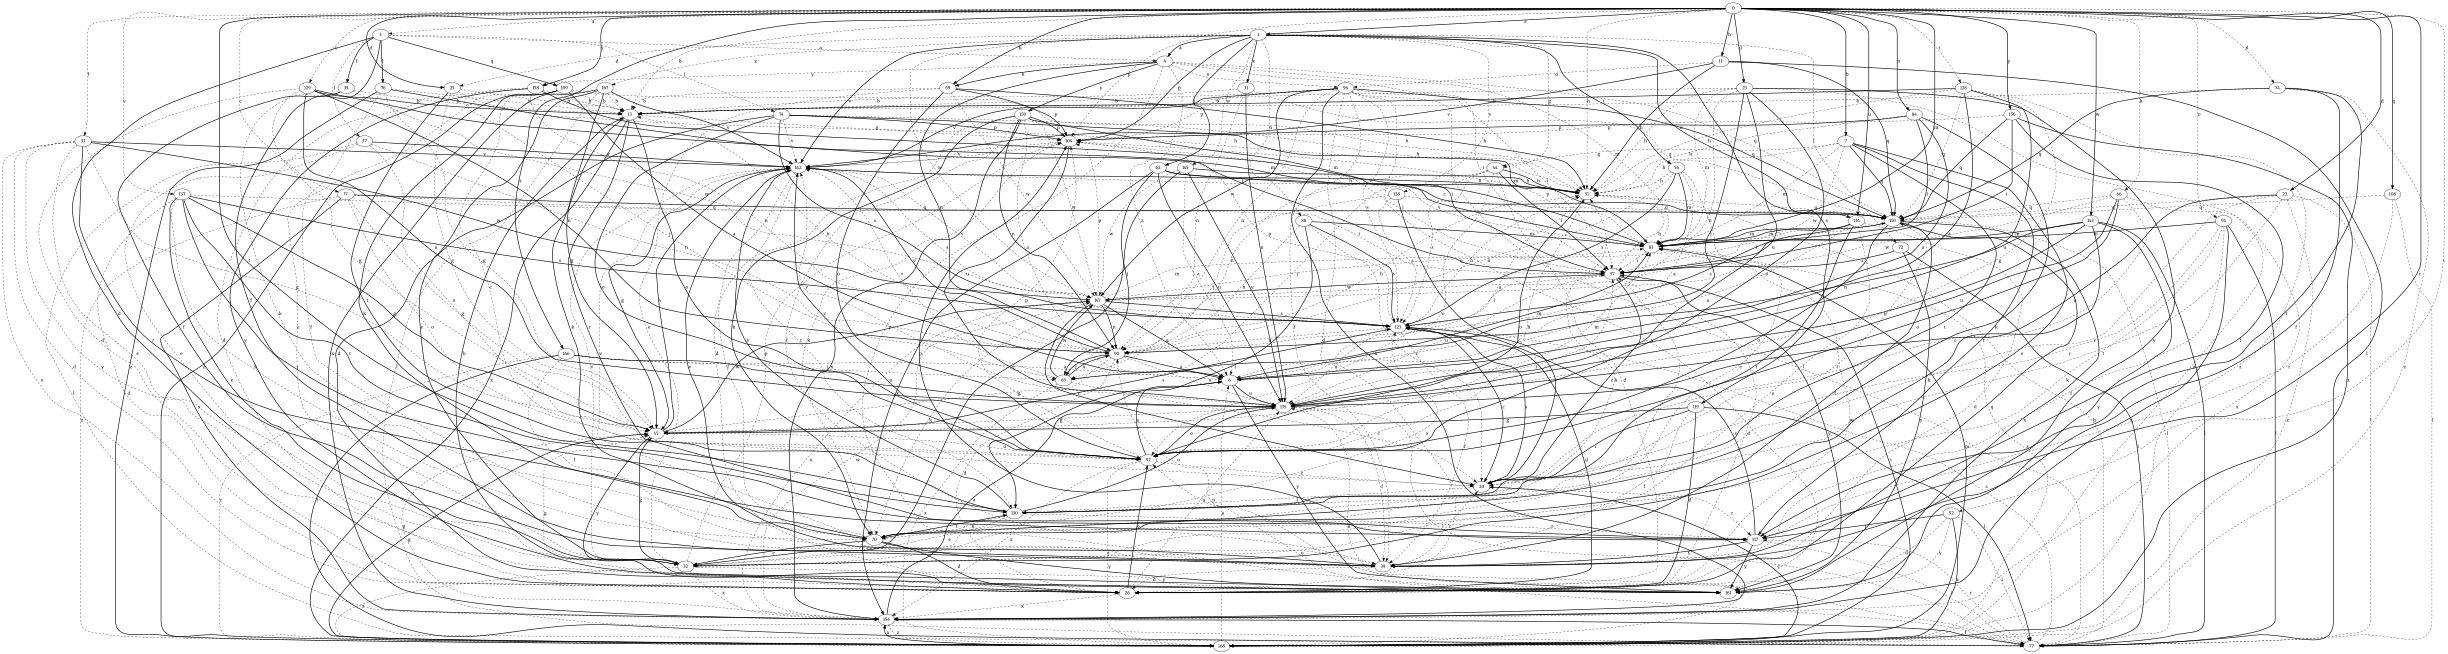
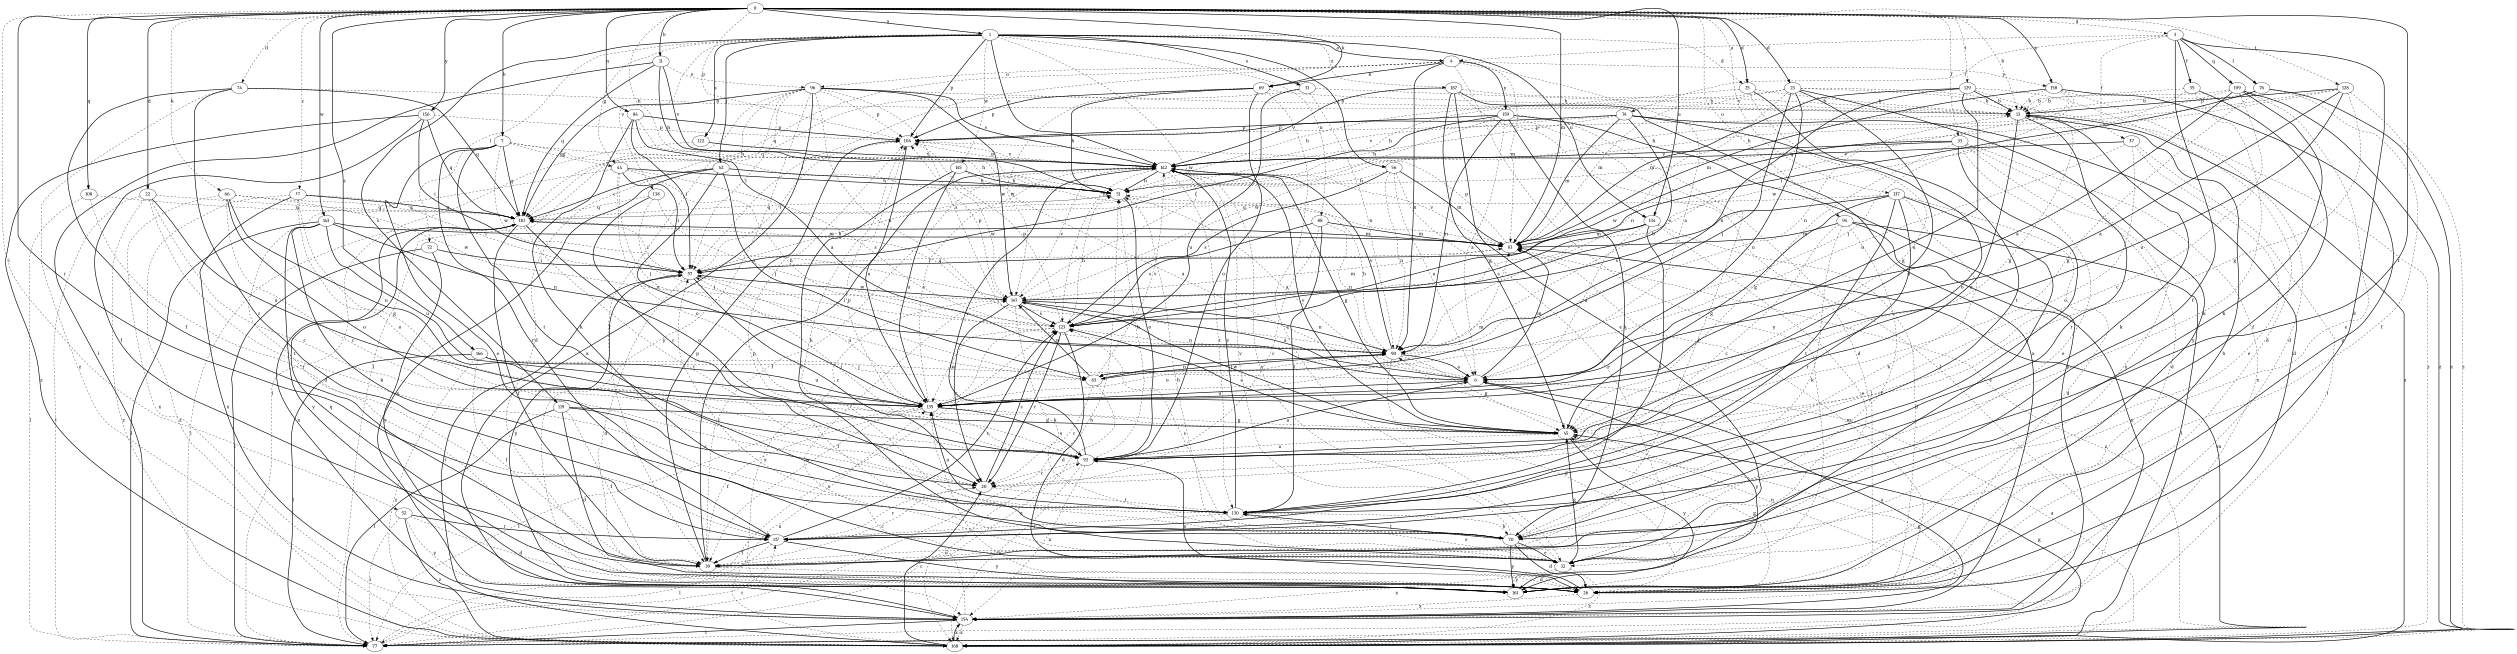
node "122": added
